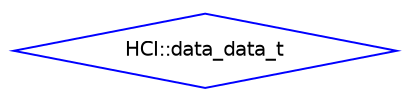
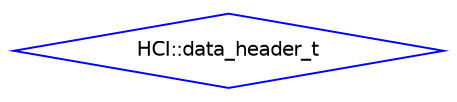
node "HCI::data_data_t": label "HCI::data_data_t" -> "HCI::data_header_t"
